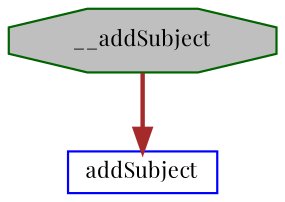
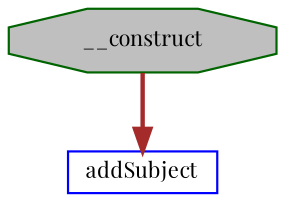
node "__addSubject": label "__addSubject" -> "__construct"
